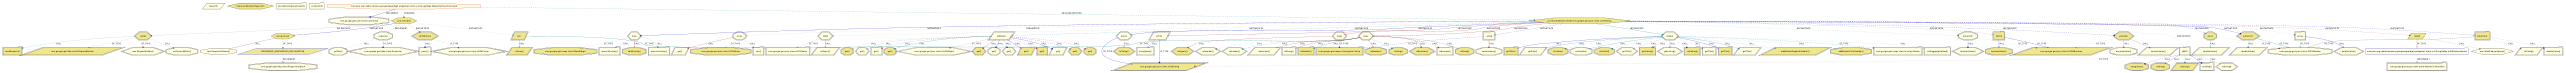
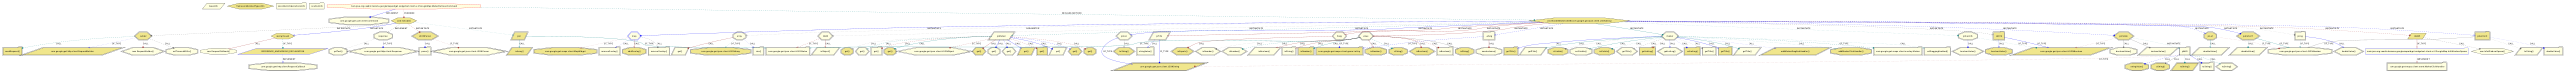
edge "void handleMarkerJSON(com.google.gwt.json.client.JSONArray)" -> "jsMID": now "jsVisible" -> "jsMID"
node "map": color black -> blue
edge "builder" -> "new RequestBuilder()": label "OF_TYPE" -> "CALL"
